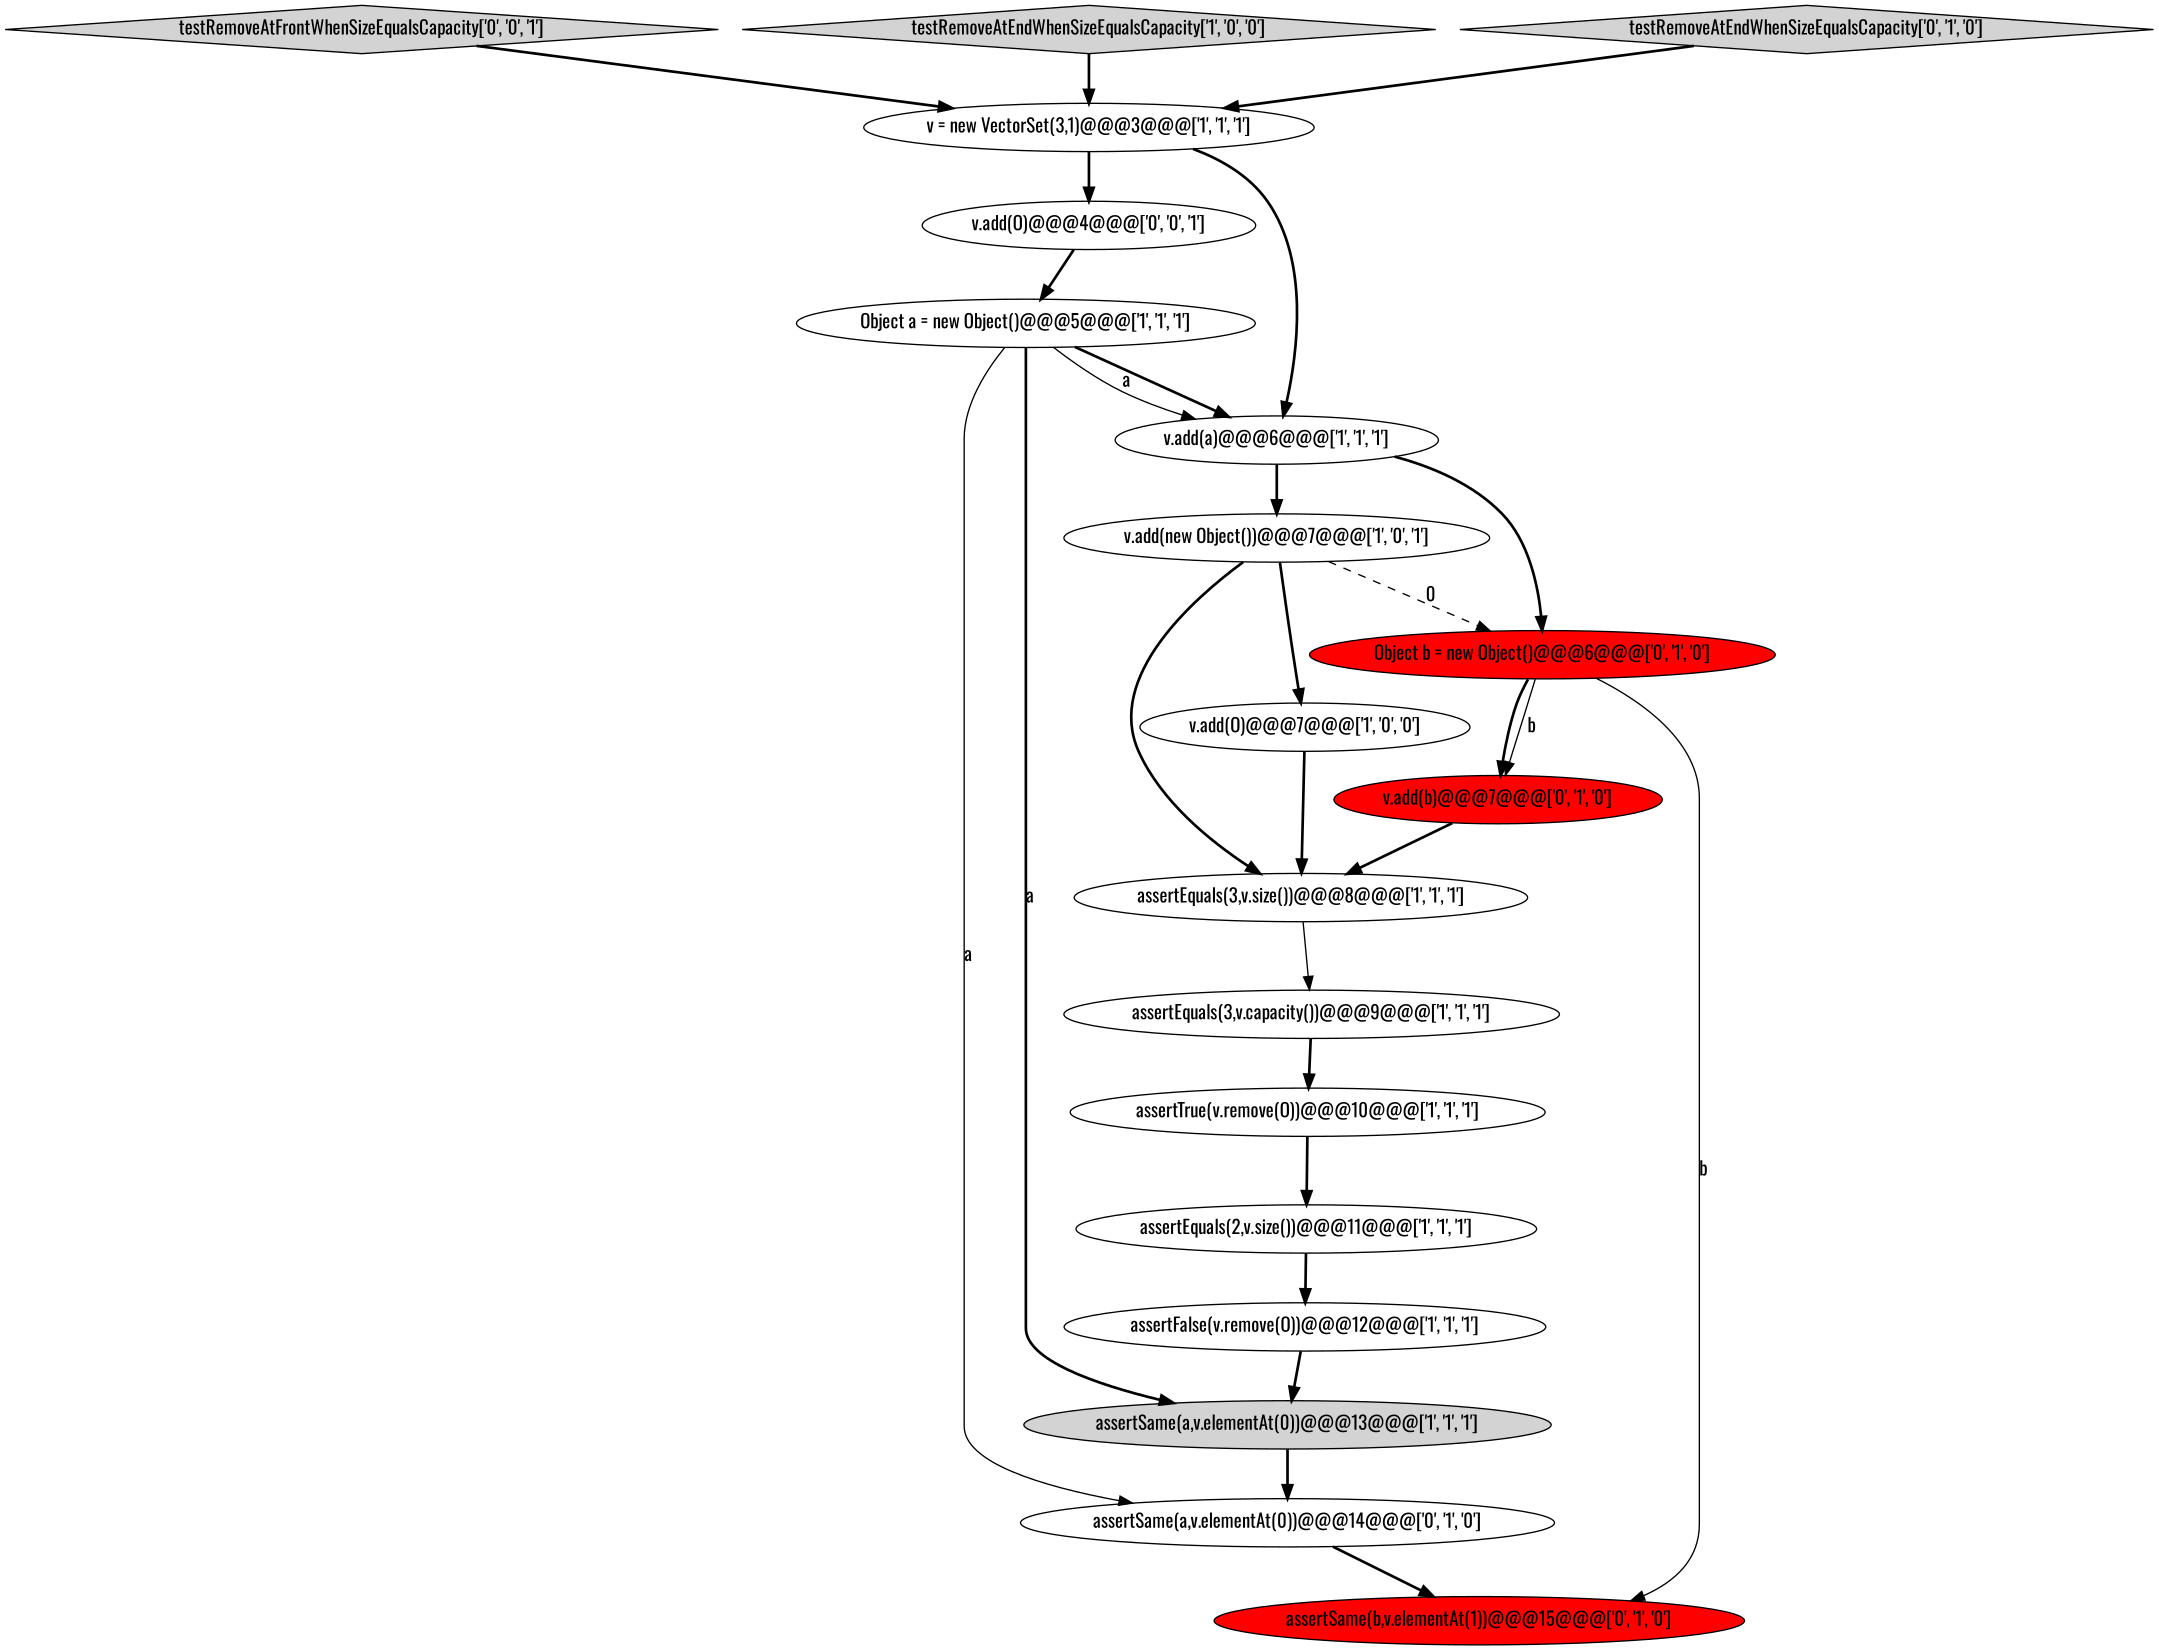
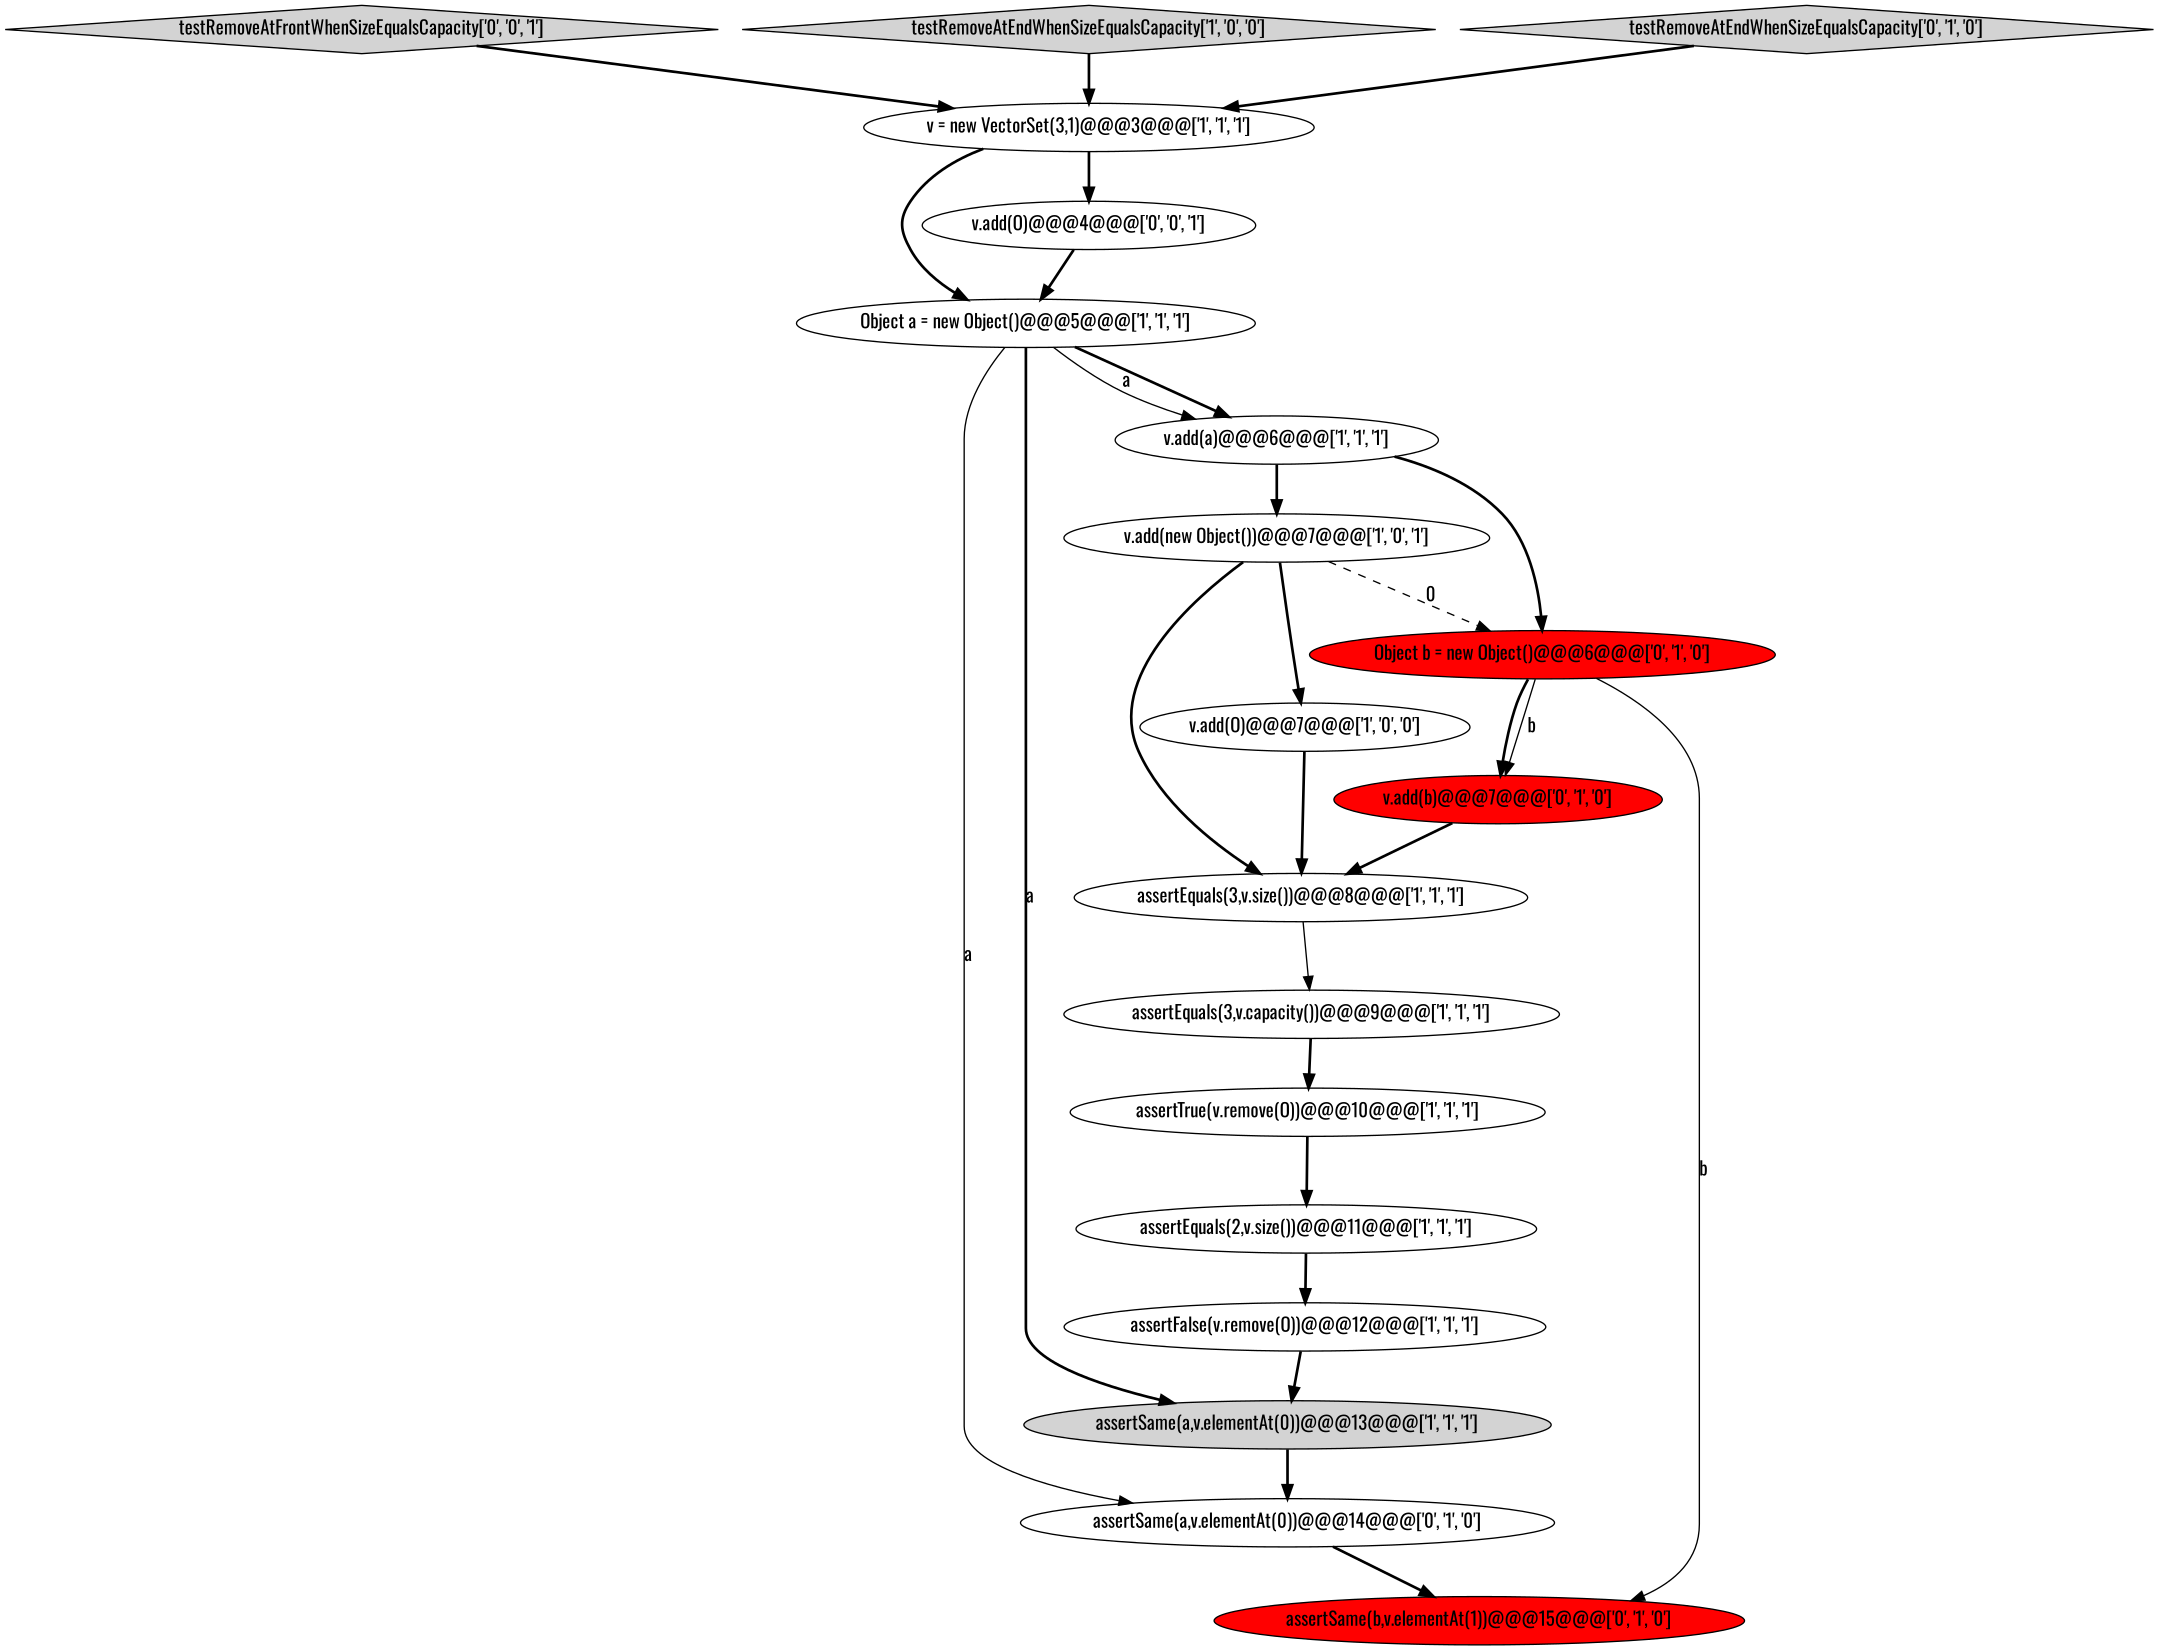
edge "v = new VectorSet(3,1)@@@3@@@['1', '1', '1']" -> "v.add(a)@@@6@@@['1', '1', '1']": now "v = new VectorSet(3,1)@@@3@@@['1', '1', '1']" -> "Object a = new Object()@@@5@@@['1', '1', '1']"
